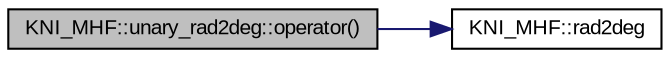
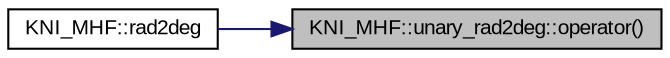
edge "KNI_MHF::unary_rad2deg::operator()" -> "KNI_MHF::rad2deg": reversed
